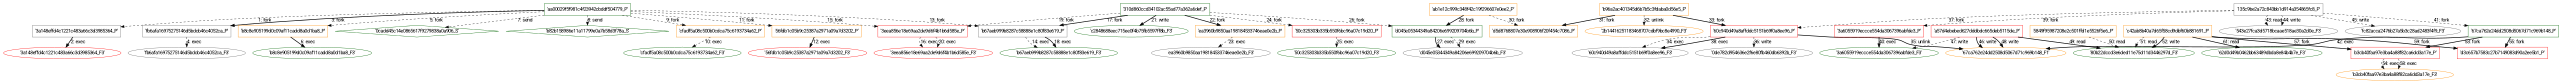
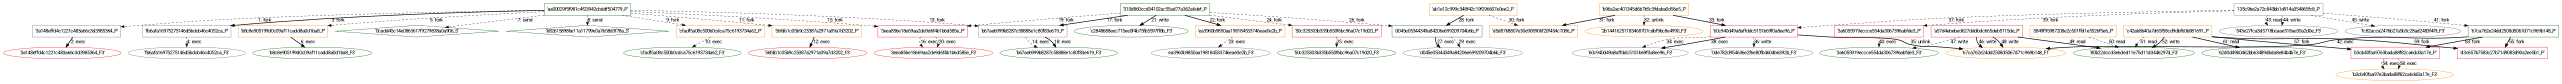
edge "'3a6055919eccce554da3067396abfde3_P'" -> "'3a6055919eccce554da3067396abfde3_F3'": style bold -> dashed
